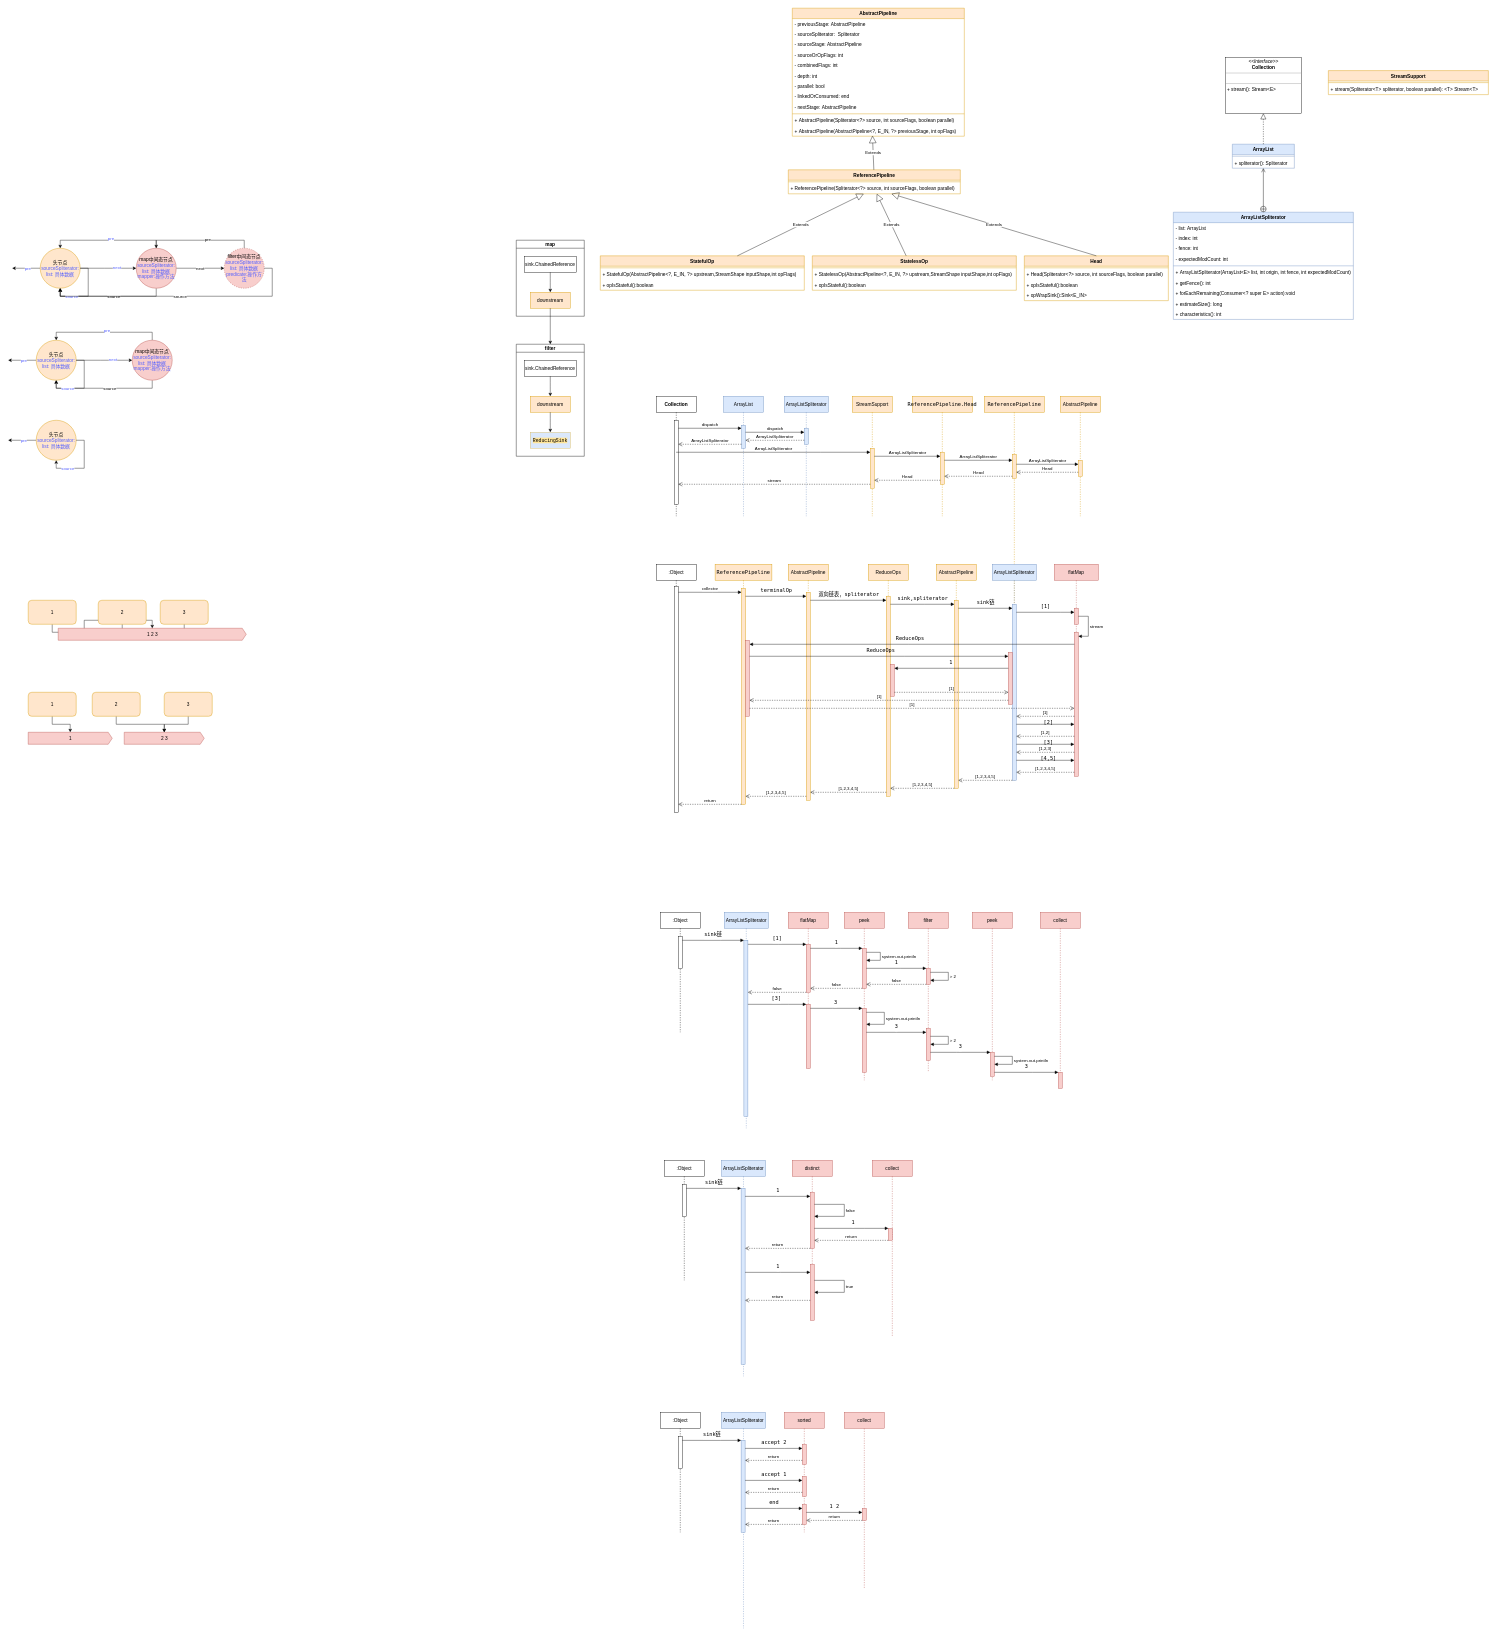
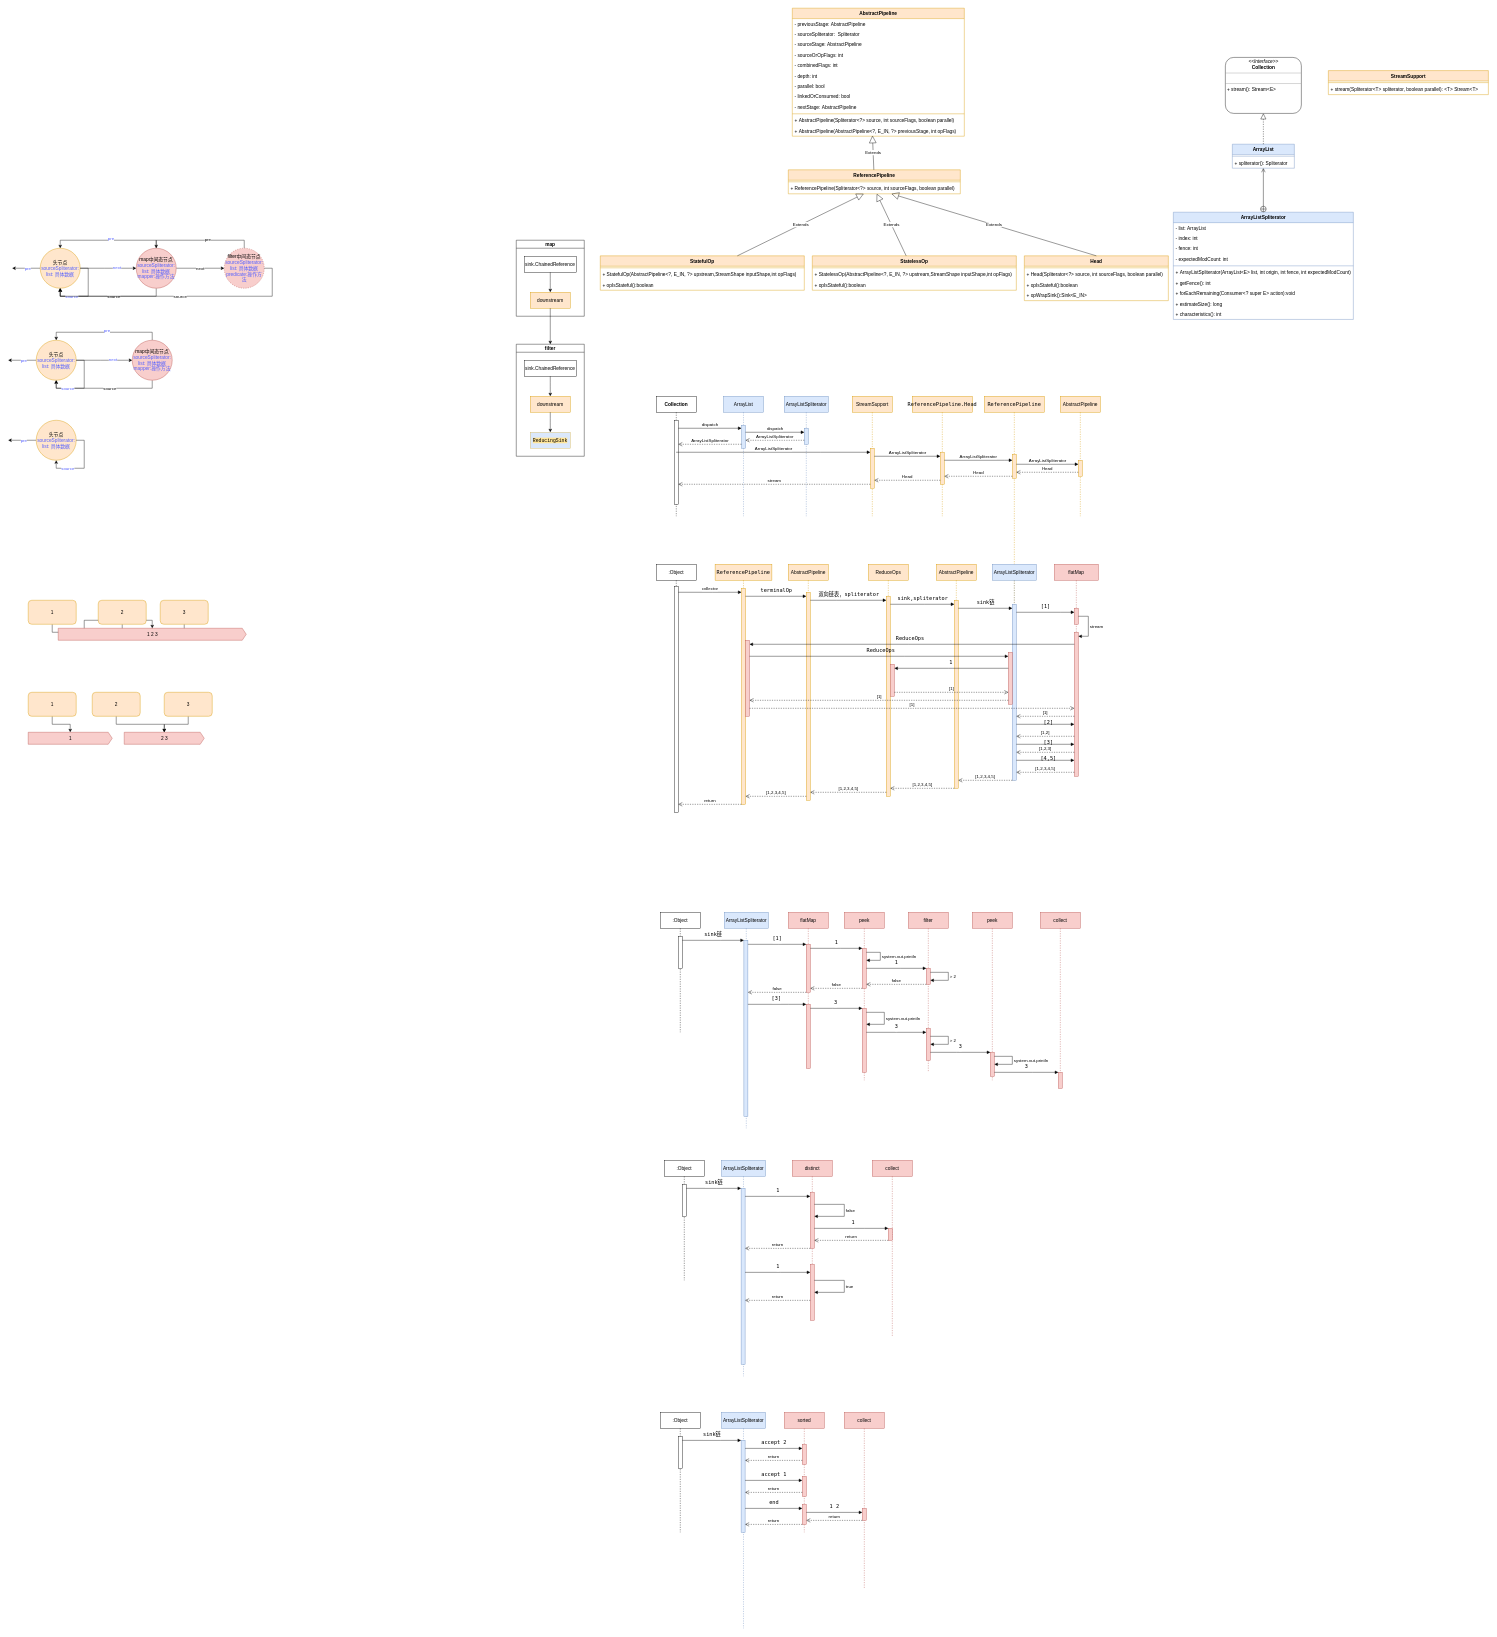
node "<<Interface>> Collection + stream(): Stream<E>": shape rectangle -> rounded rectangle
node "- linkedOrConsumed: end": label "- linkedOrConsumed: end" -> "- linkedOrConsumed: bool"
